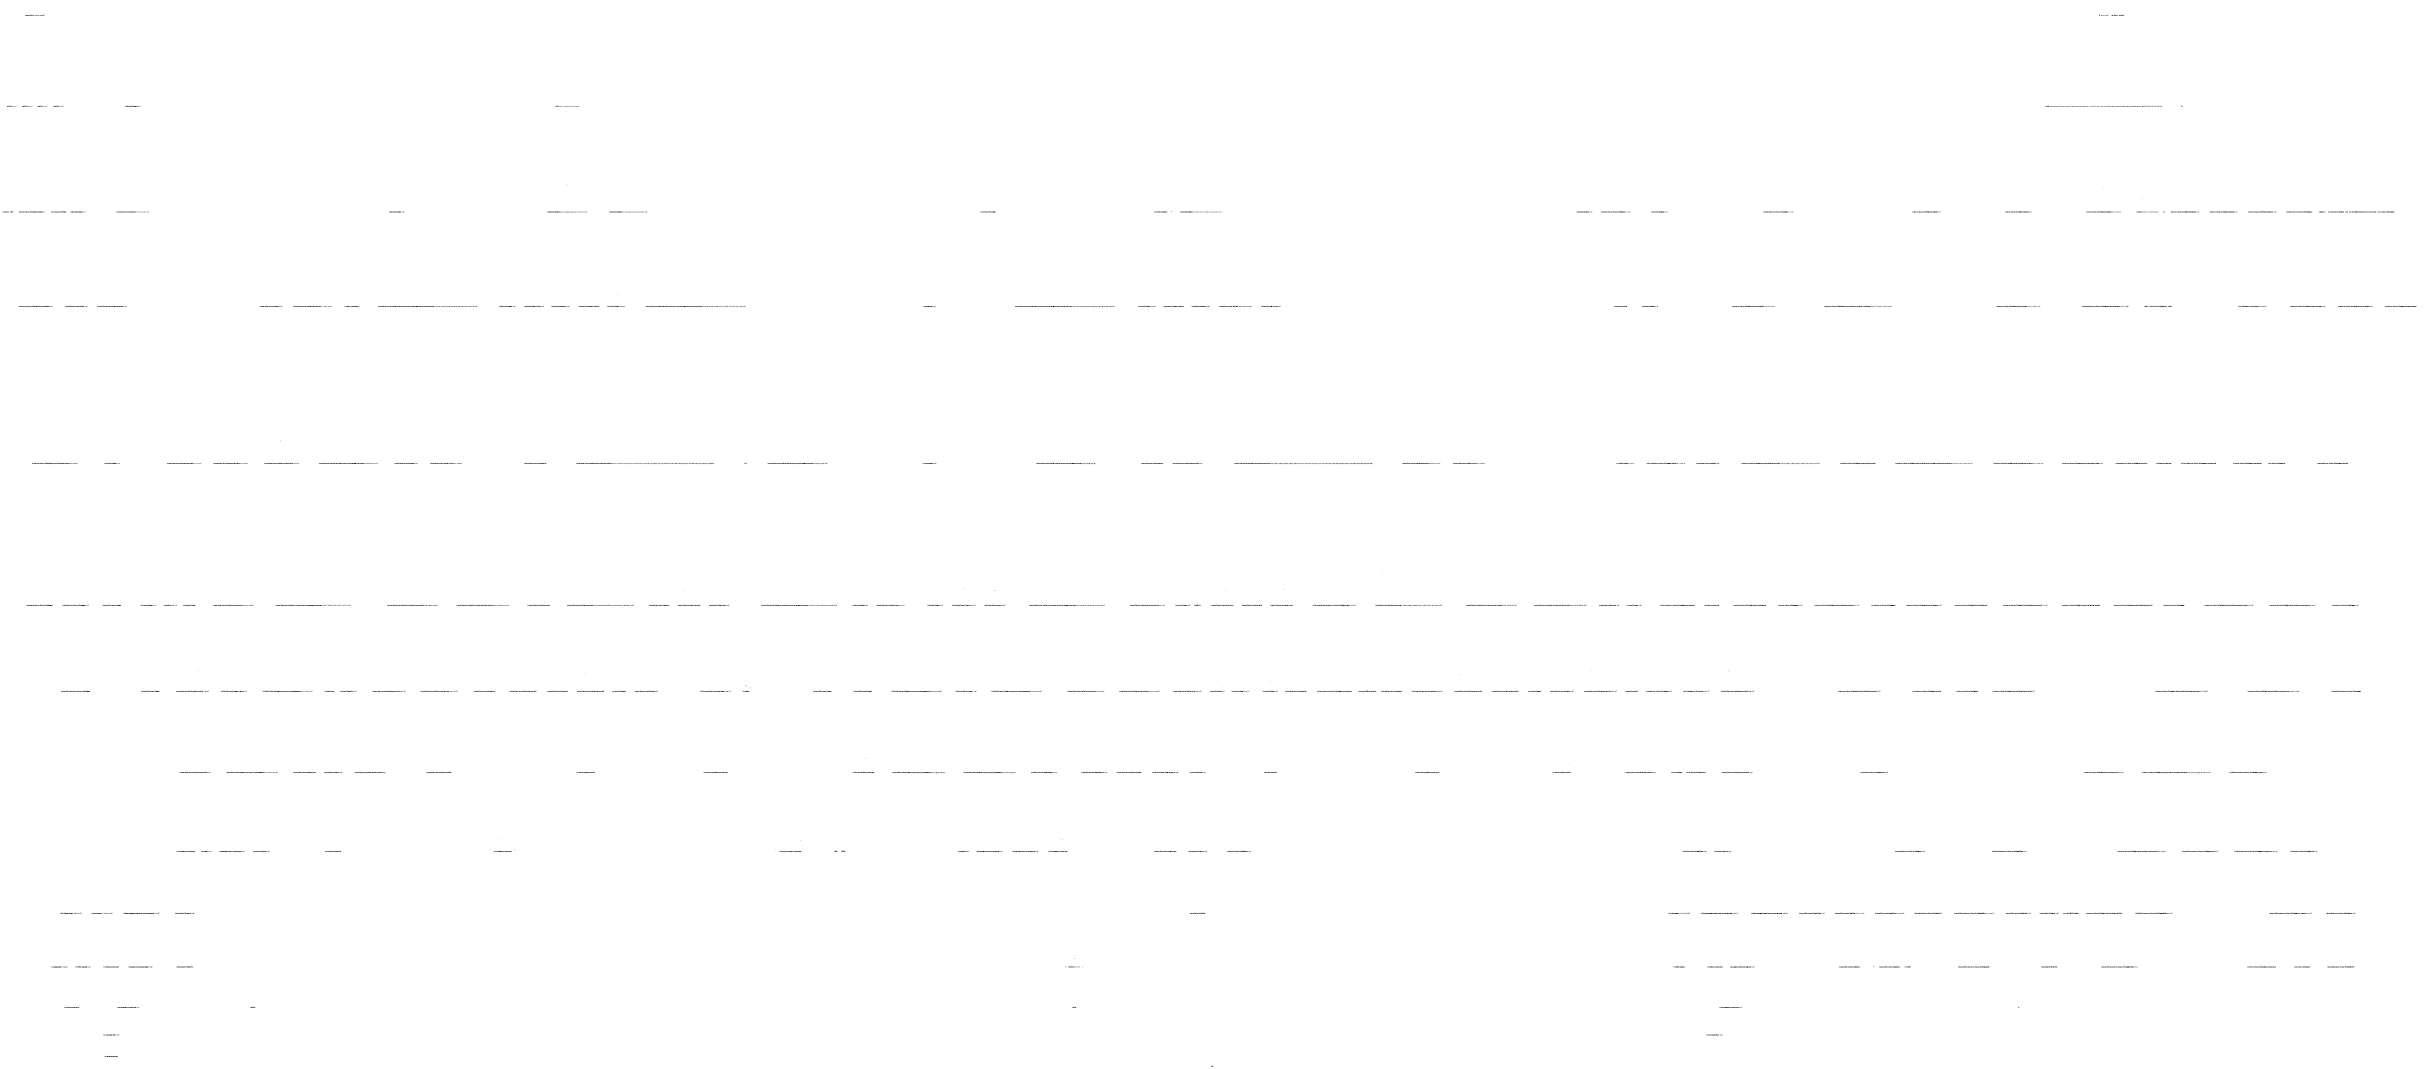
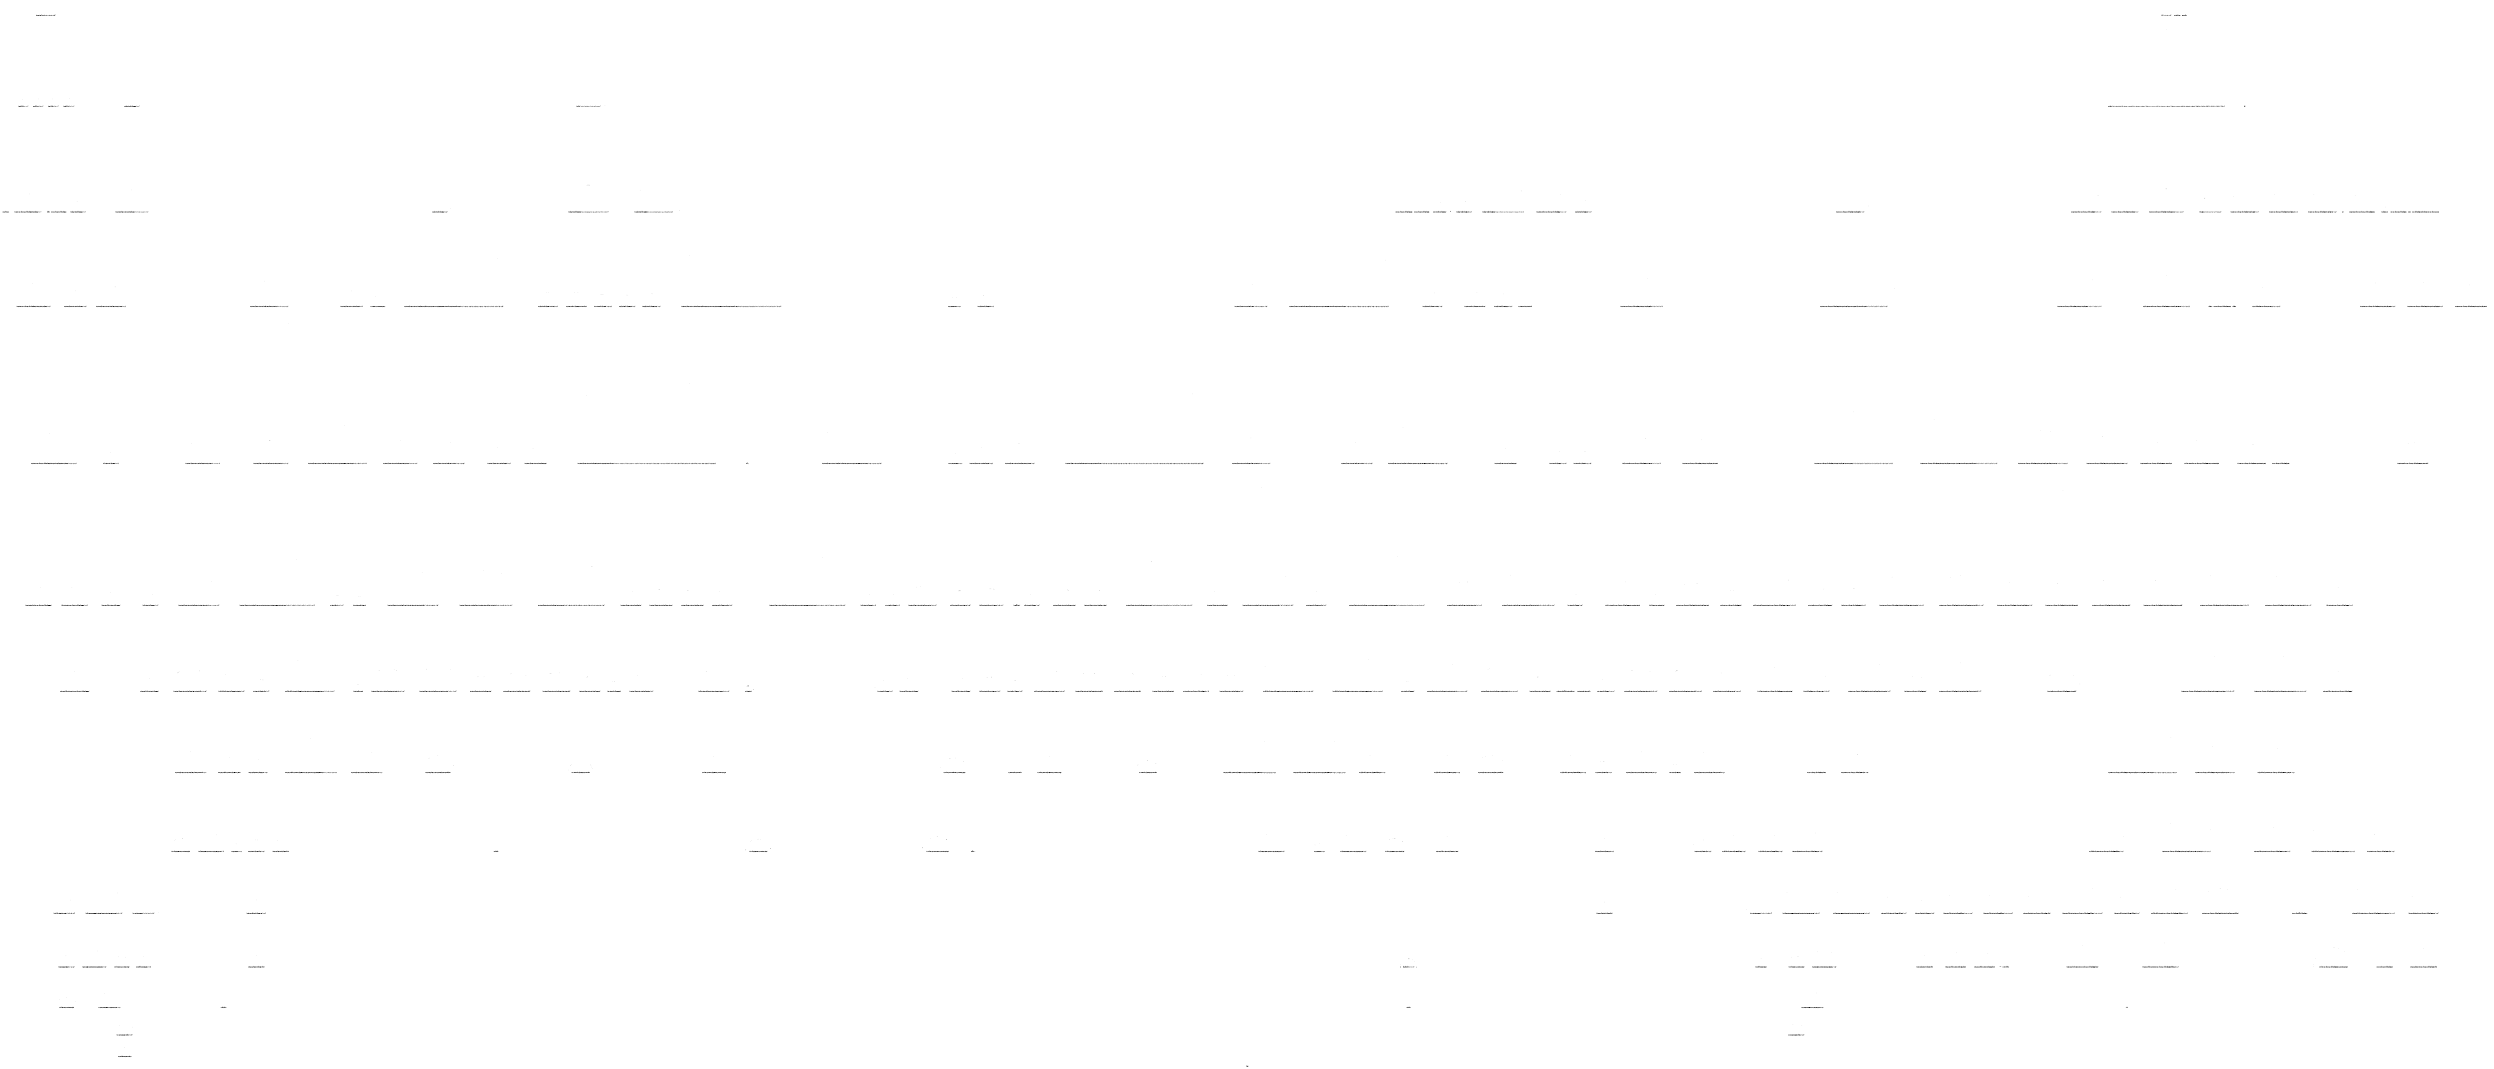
node "{_ZSt7forwardIRbEOT_RNSt16remove_referenceIS1_E4typeE}": removed
